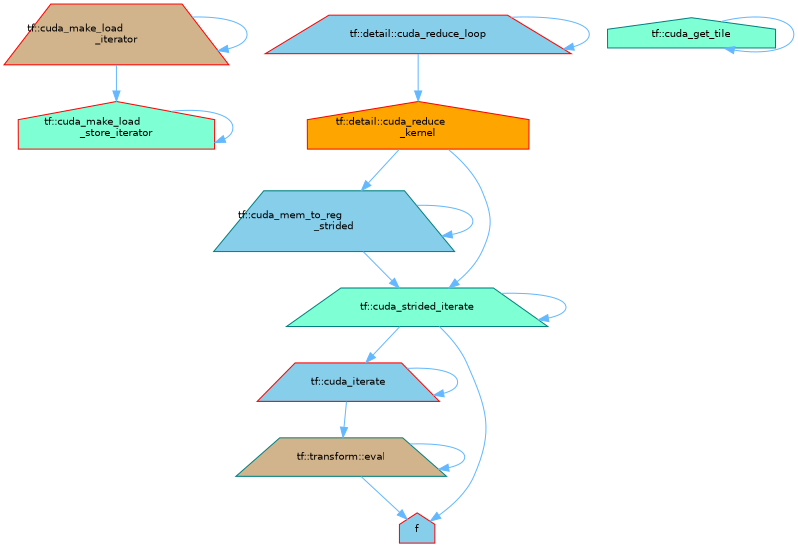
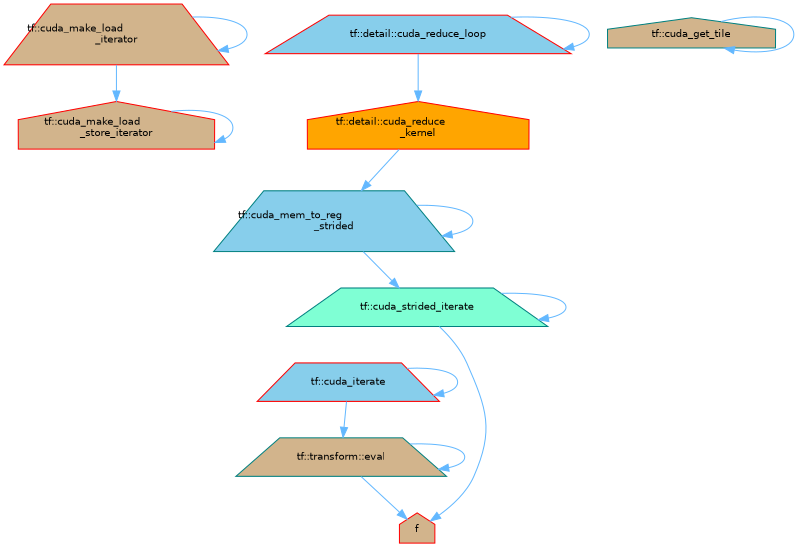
node "tf::cuda_get_tile": fillcolor aquamarine -> tan
node "tf::cuda_make_load _store_iterator": fillcolor aquamarine -> tan
edge "tf::detail::cuda_reduce _kernel" -> "tf::cuda_strided_iterate": removed
edge "tf::cuda_strided_iterate" -> "tf::cuda_iterate": removed
node "f": fillcolor skyblue -> tan
